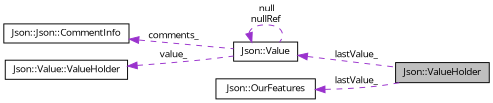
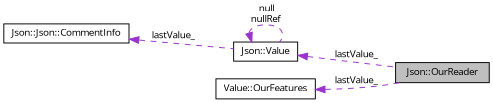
edge "Json::Value" -> "Json::Json::CommentInfo": label " comments_" -> " lastValue_"
node "Json::Value::ValueHolder": removed
node "Json::ValueHolder": label "Json::ValueHolder" -> "Json::OurReader"
node "Json::OurFeatures": label "Json::OurFeatures" -> "Value::OurFeatures"
